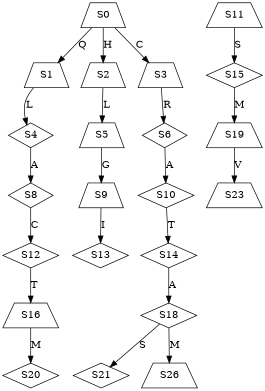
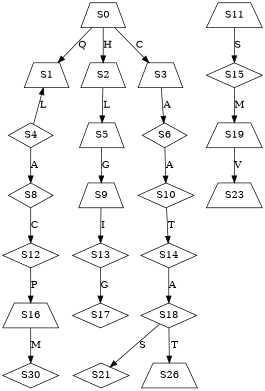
edge "S1" -> "S4": reversed
edge "S3" -> "S6": label "R" -> "A"
edge "S12" -> "S16": label "T" -> "P"
node "S17": added
edge "S18" -> "S26": label "M" -> "T"
node "S20": label "S20" -> "S30"
